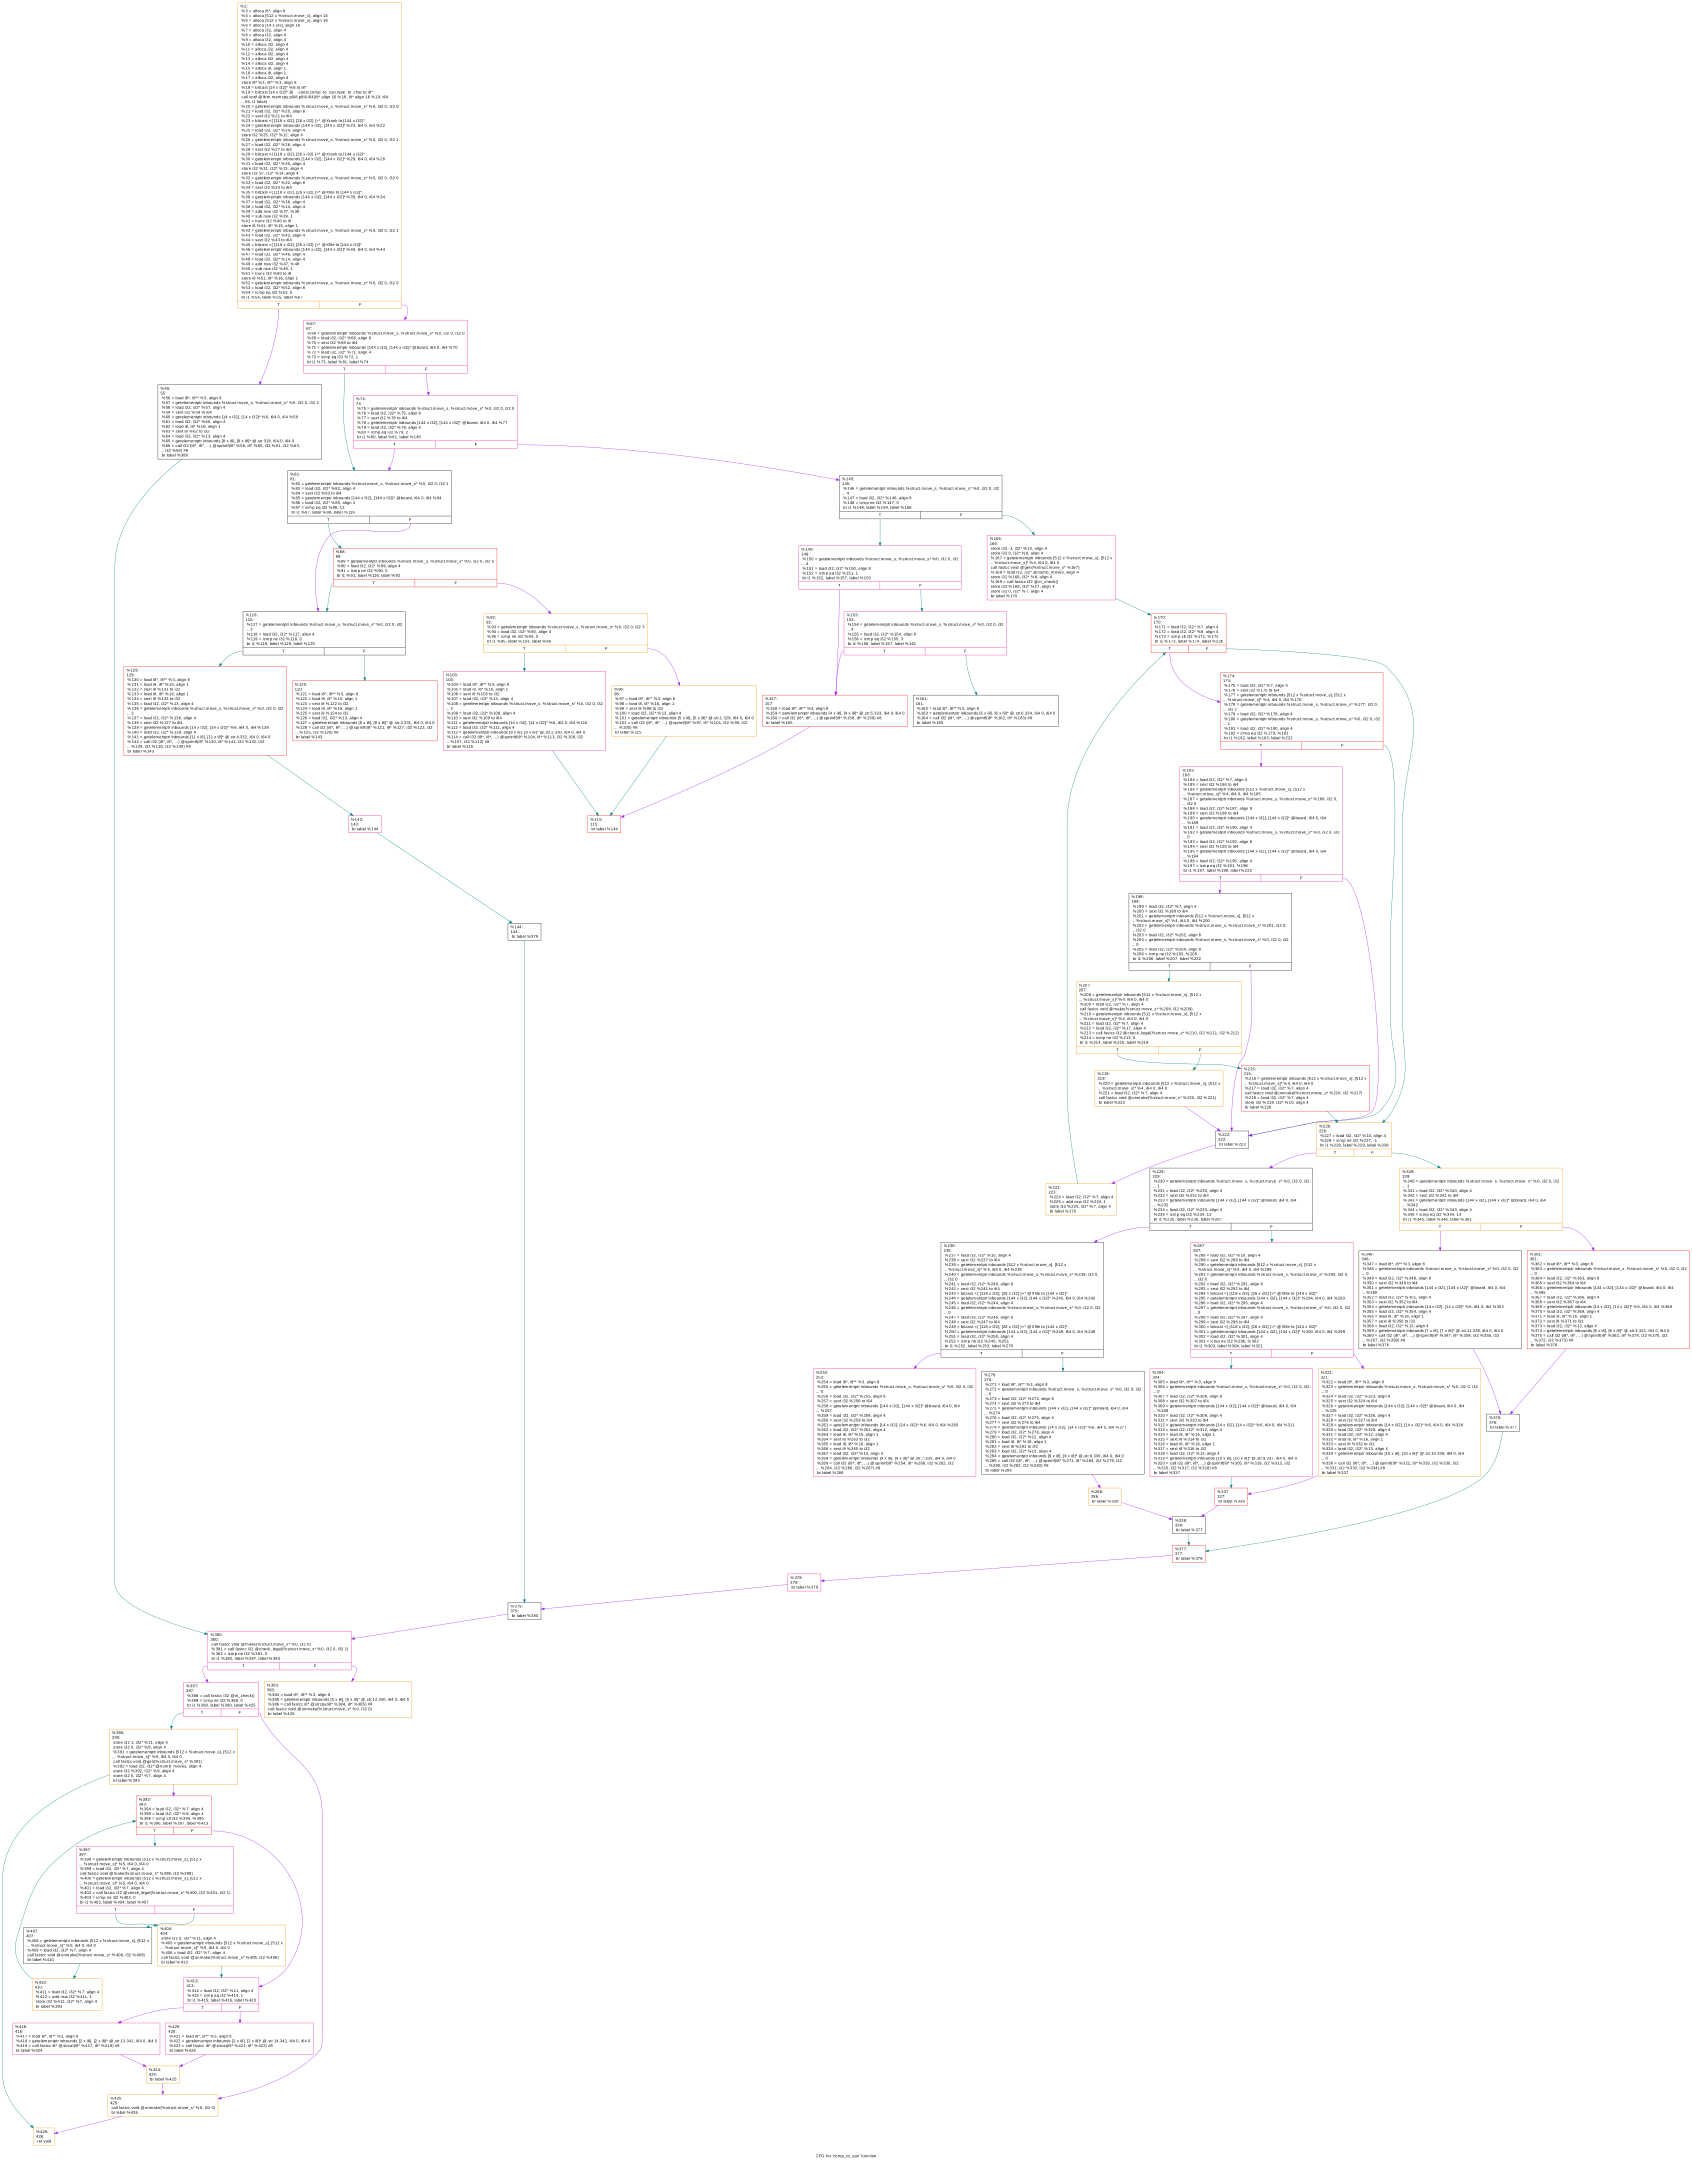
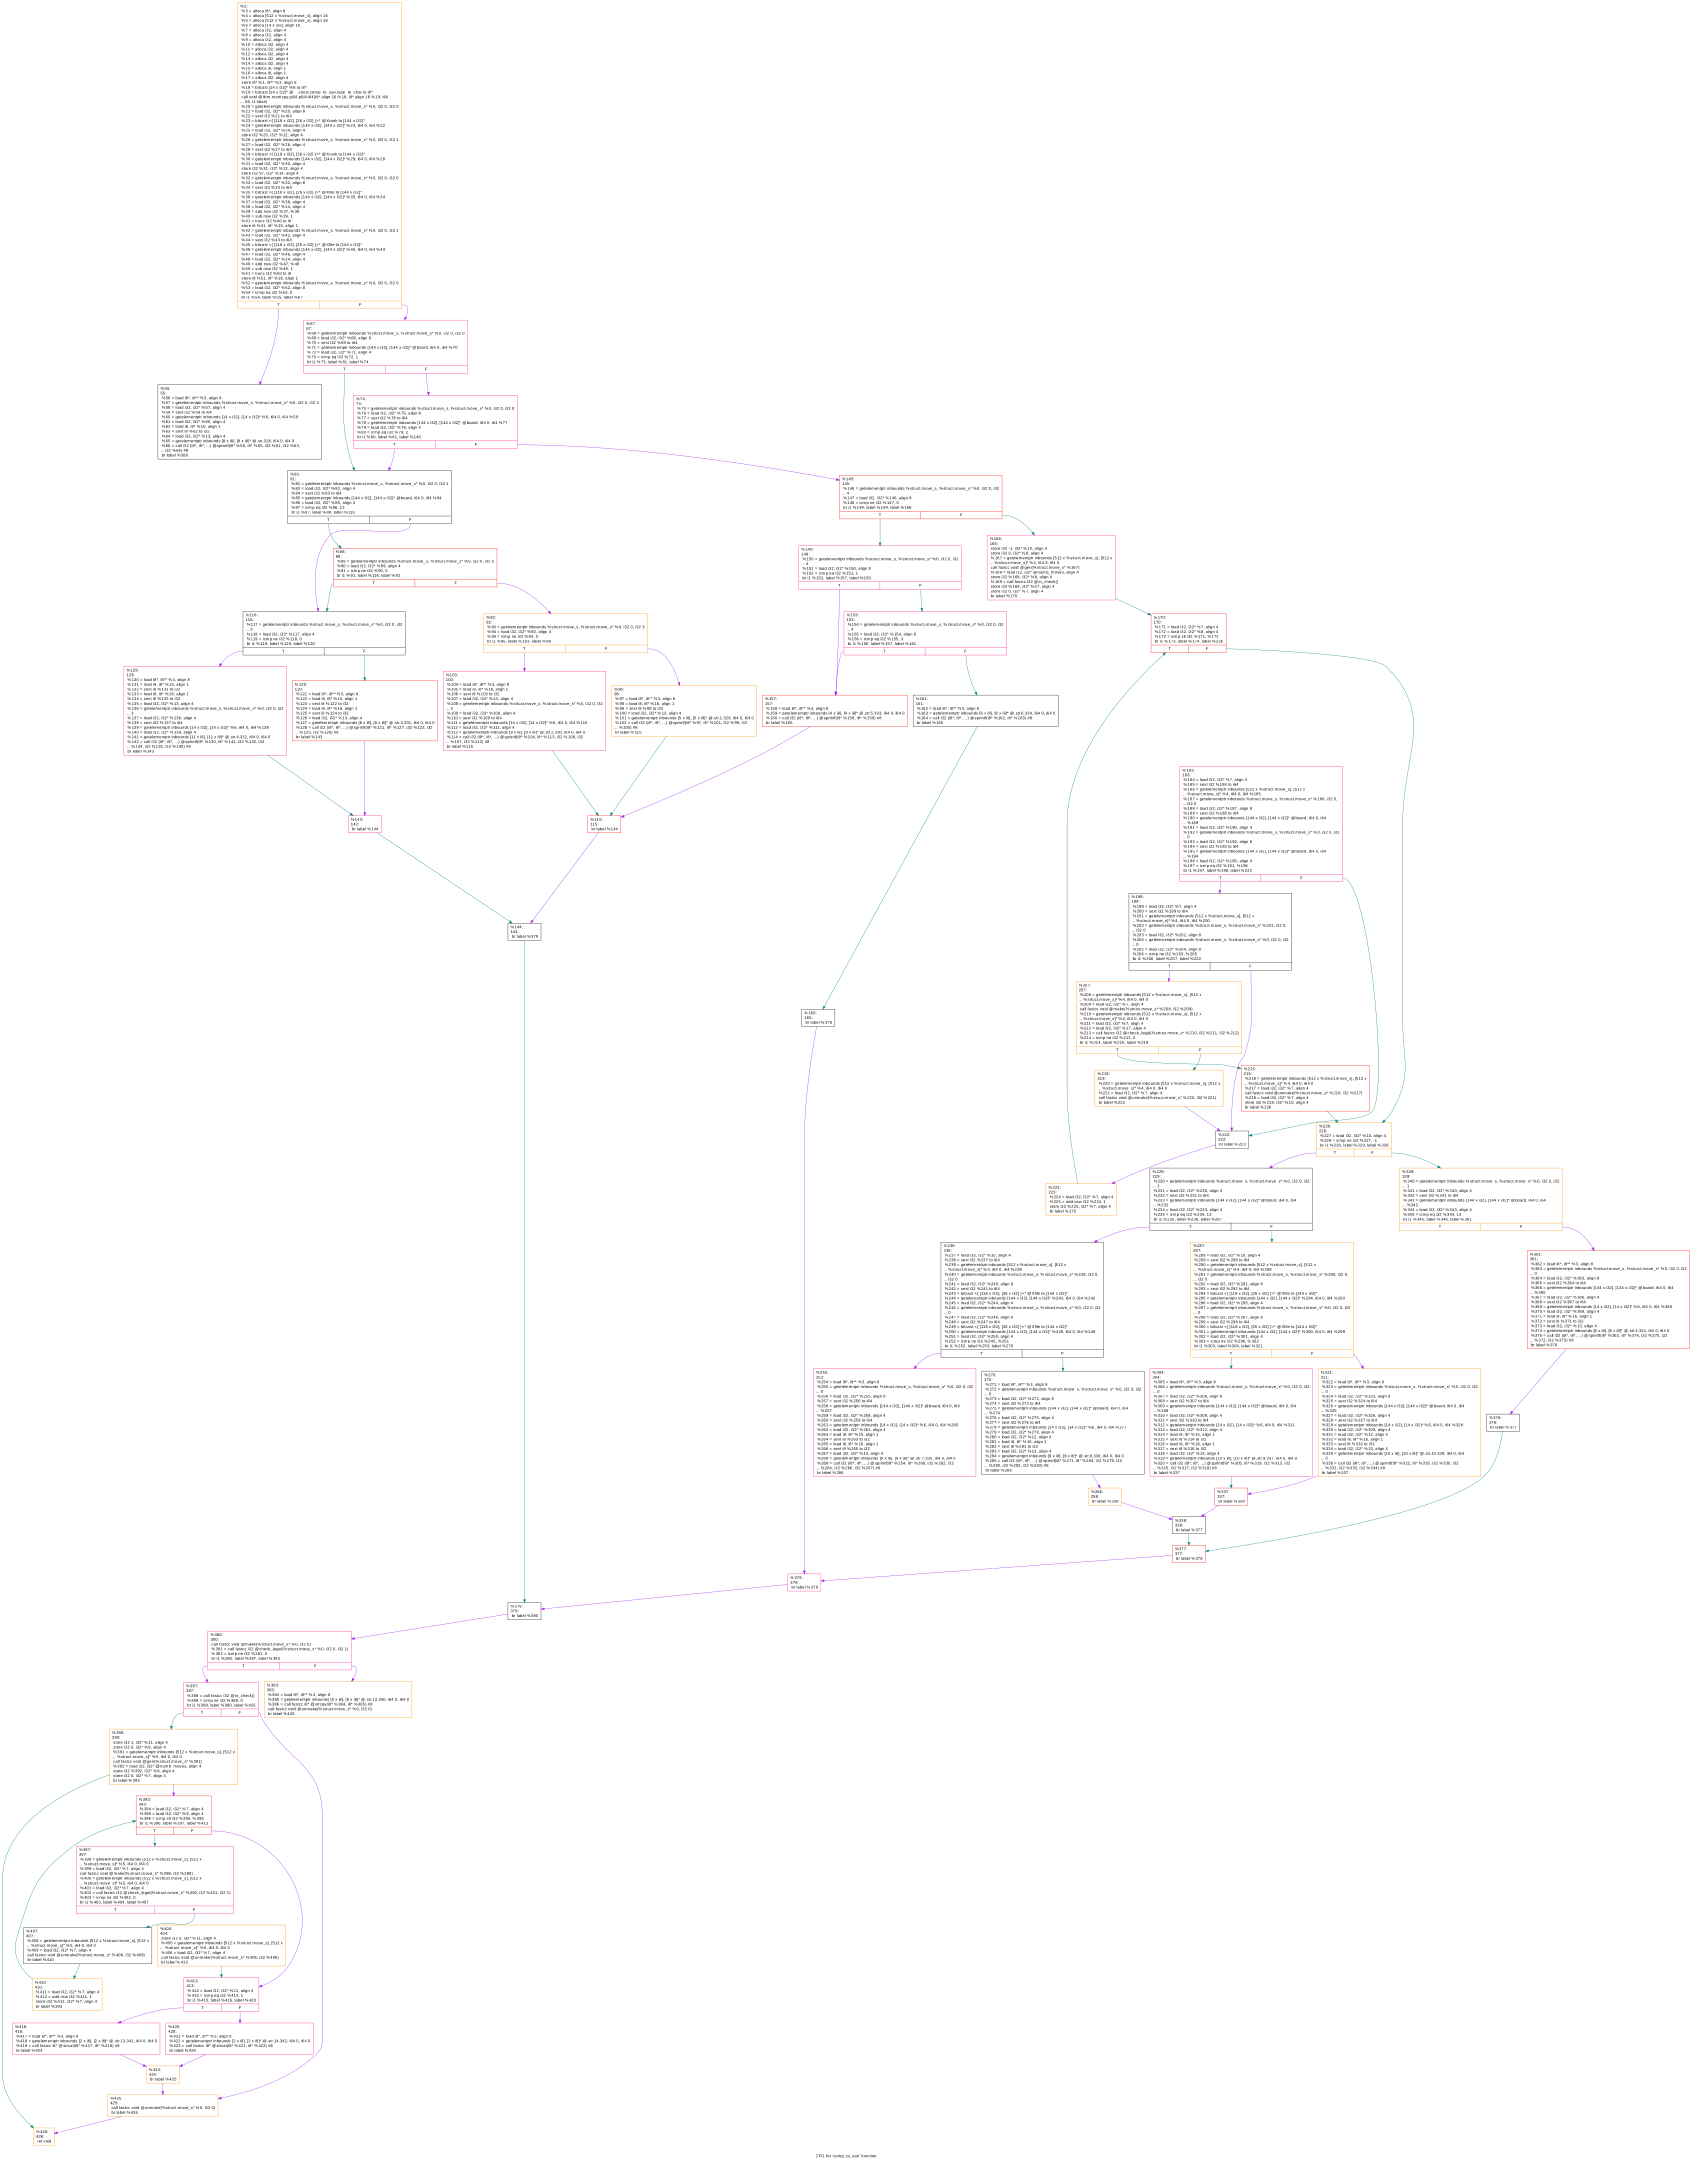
node "%145:": color black -> red
edge "%116:" -> "%129:": color teal -> purple
edge "%92:" -> "%103:": color teal -> purple
node "%129:": color red -> deeppink
node "%174:": removed
edge "%120:" -> "%143:": added
edge "%115:" -> "%144:": added
edge "%198:" -> "%207:": color teal -> purple
node "%165:": added
edge "%183:" -> "%222:": color purple -> teal
edge "%55:" -> "%380:": removed
node "%287:": color deeppink -> darkorange
node "%346:": removed
edge "%397:" -> "%404:": removed
